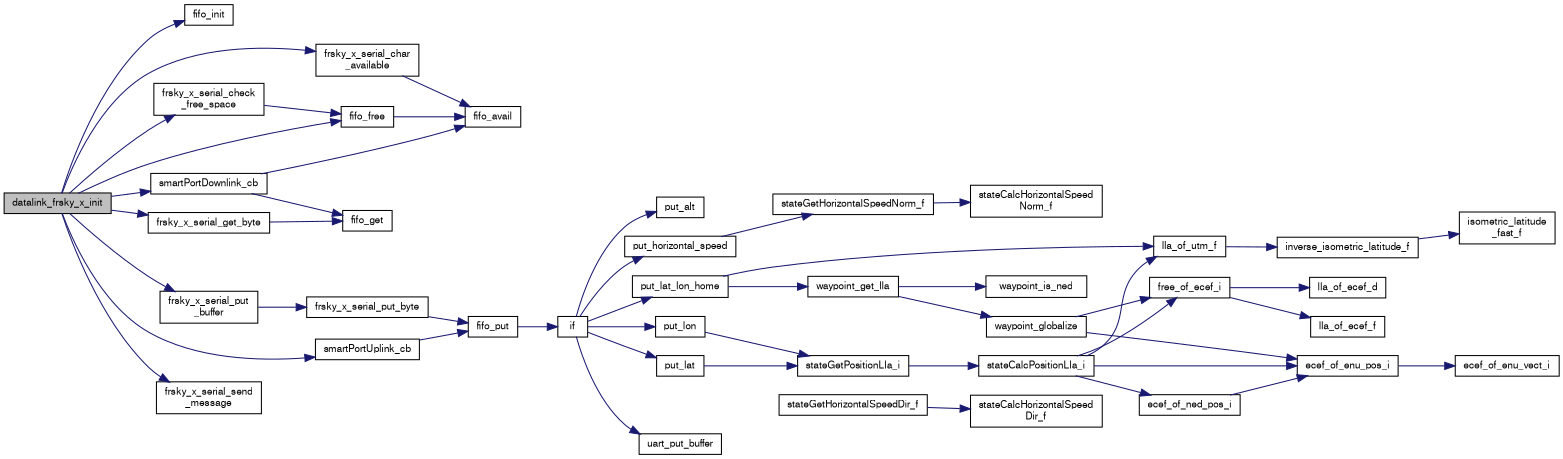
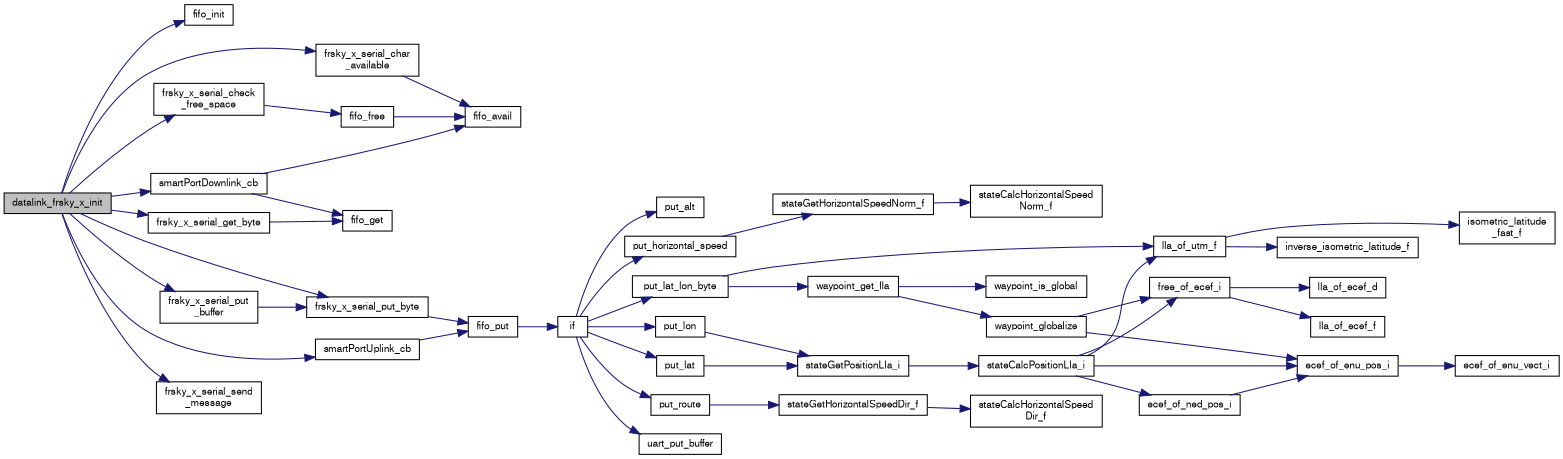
edge "datalink_frsky_x_init" -> "fifo_free": now "datalink_frsky_x_init" -> "frsky_x_serial_put_byte"
edge "inverse_isometric_latitude_f" -> "isometric_latitude _fast_f": now "lla_of_utm_f" -> "isometric_latitude _fast_f"
node "put_lat_lon_home": label "put_lat_lon_home" -> "put_lat_lon_byte"
node "waypoint_is_ned": label "waypoint_is_ned" -> "waypoint_is_global"
node "put_route": added
